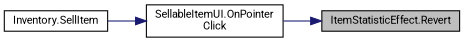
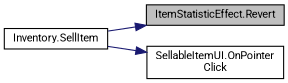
edge "SellableItemUI.OnPointer Click" -> "ItemStatisticEffect.Revert": now "Inventory.SellItem" -> "ItemStatisticEffect.Revert"
